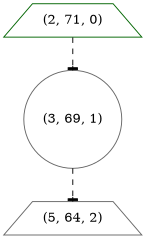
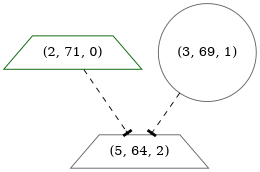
edge "(2, 71, 0)" -> "(3, 69, 1)": now "(2, 71, 0)" -> "(5, 64, 2)"
